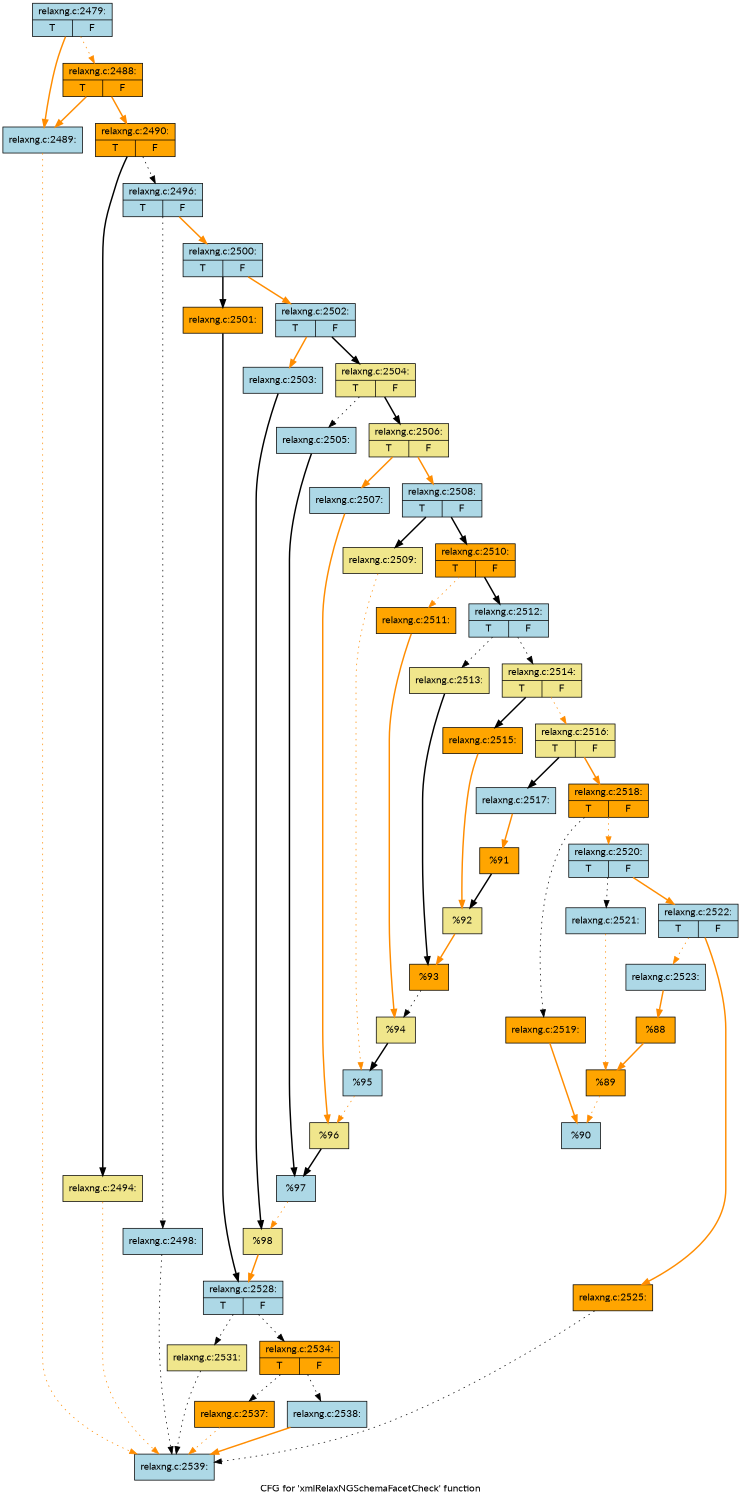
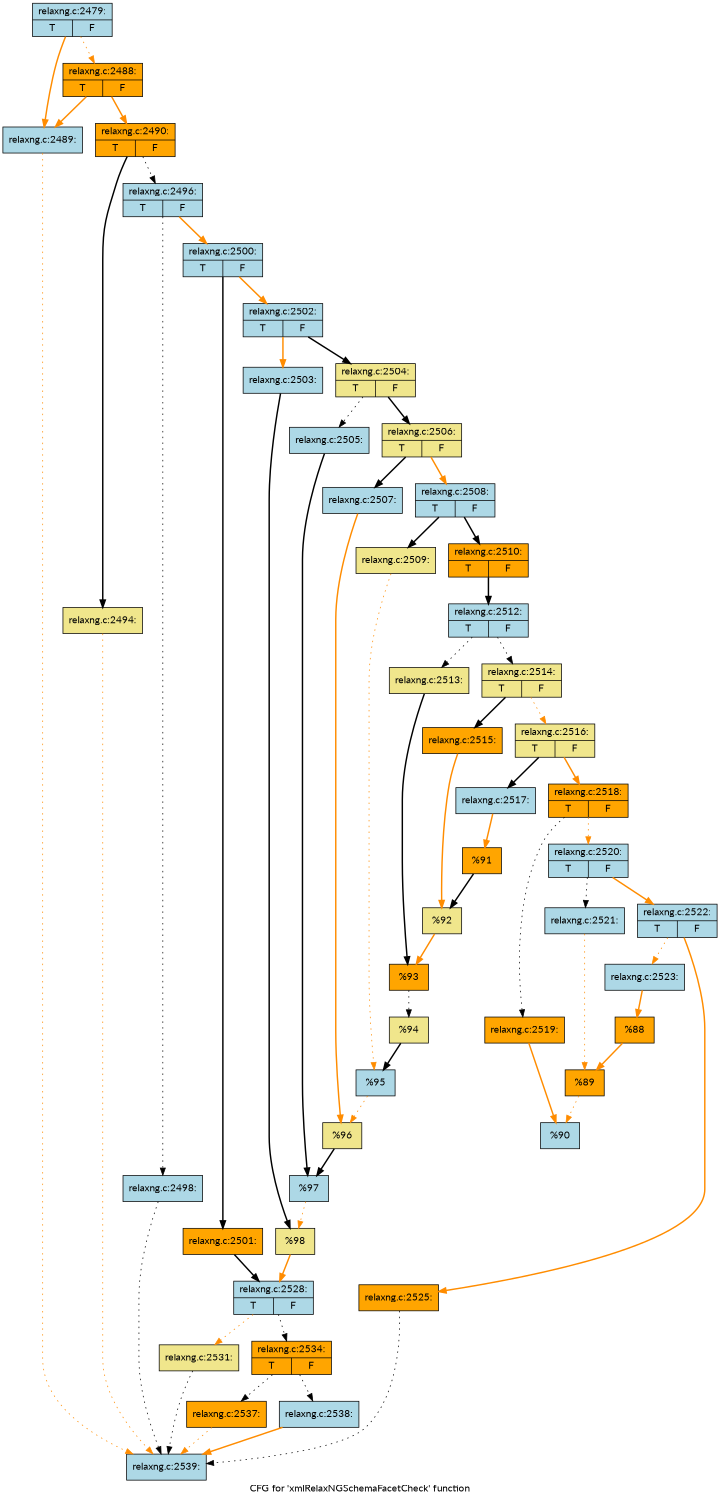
edge "relaxng.c:2506:" -> "relaxng.c:2507:": color darkorange -> black
node "relaxng.c:2511:": removed
edge "relaxng.c:2528:" -> "relaxng.c:2531:": color black -> darkorange
